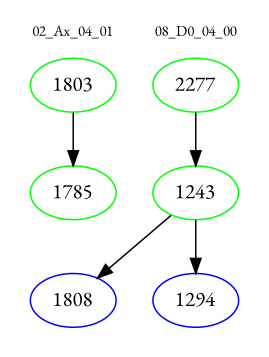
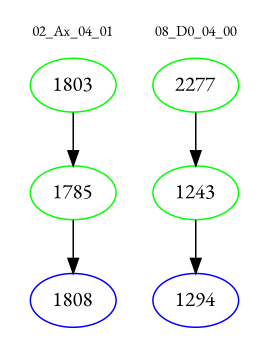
edge "1243" -> "1808": now "1785" -> "1808"
